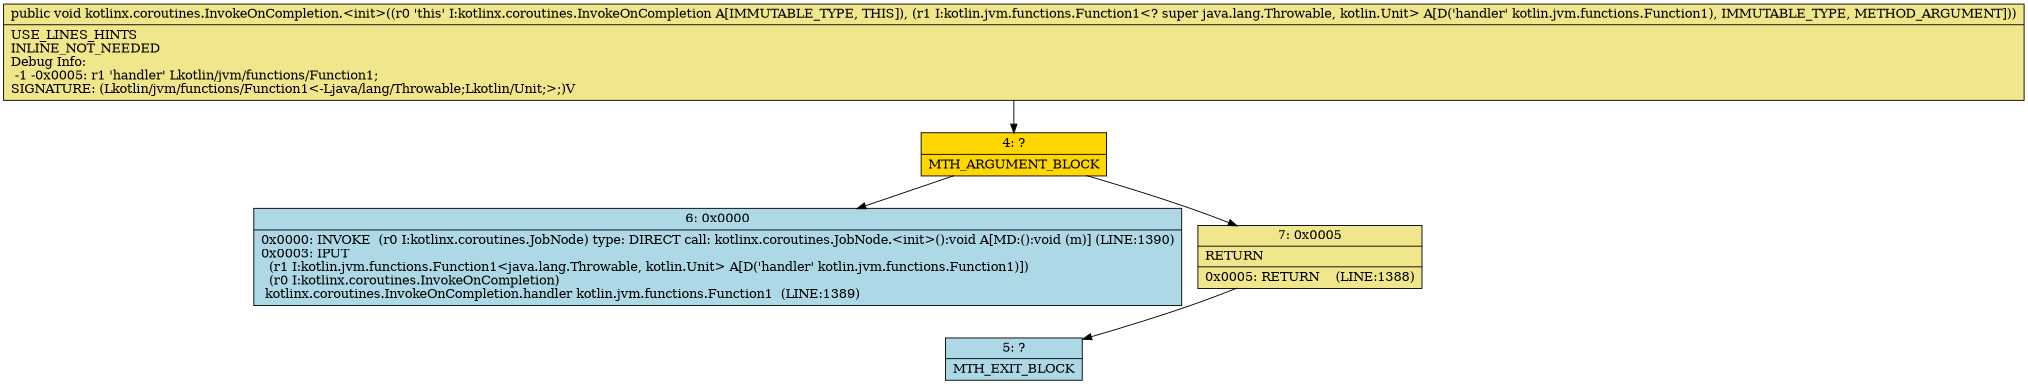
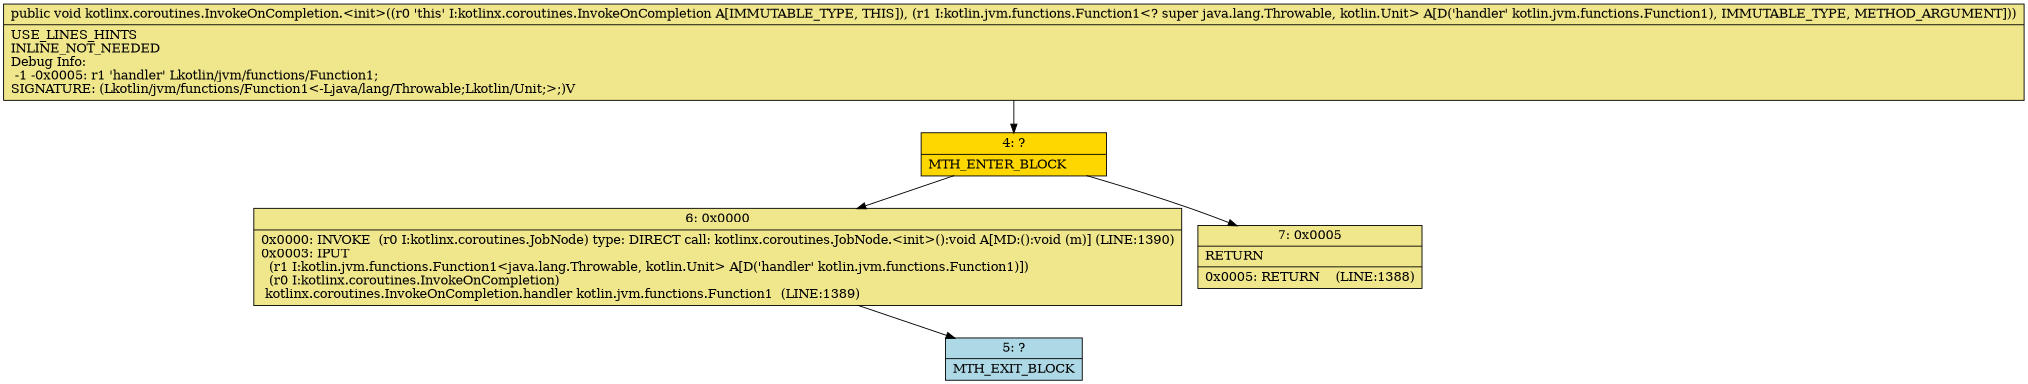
node "4: ?": text "MTH_ARGUMENT_BLOCK" -> "MTH_ENTER_BLOCK"
node "6: 0x0000": fillcolor lightblue -> khaki
edge "7: 0x0005" -> "5: ?": now "6: 0x0000" -> "5: ?"
